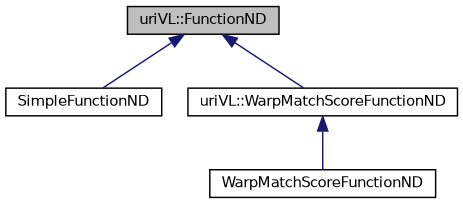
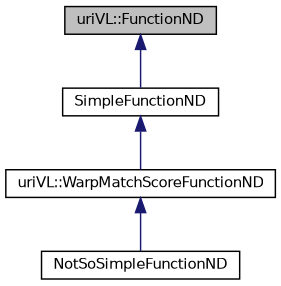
edge "uriVL::WarpMatchScoreFunctionND" -> "uriVL::FunctionND": now "uriVL::WarpMatchScoreFunctionND" -> "SimpleFunctionND"
node "WarpMatchScoreFunctionND": label "WarpMatchScoreFunctionND" -> "NotSoSimpleFunctionND"
